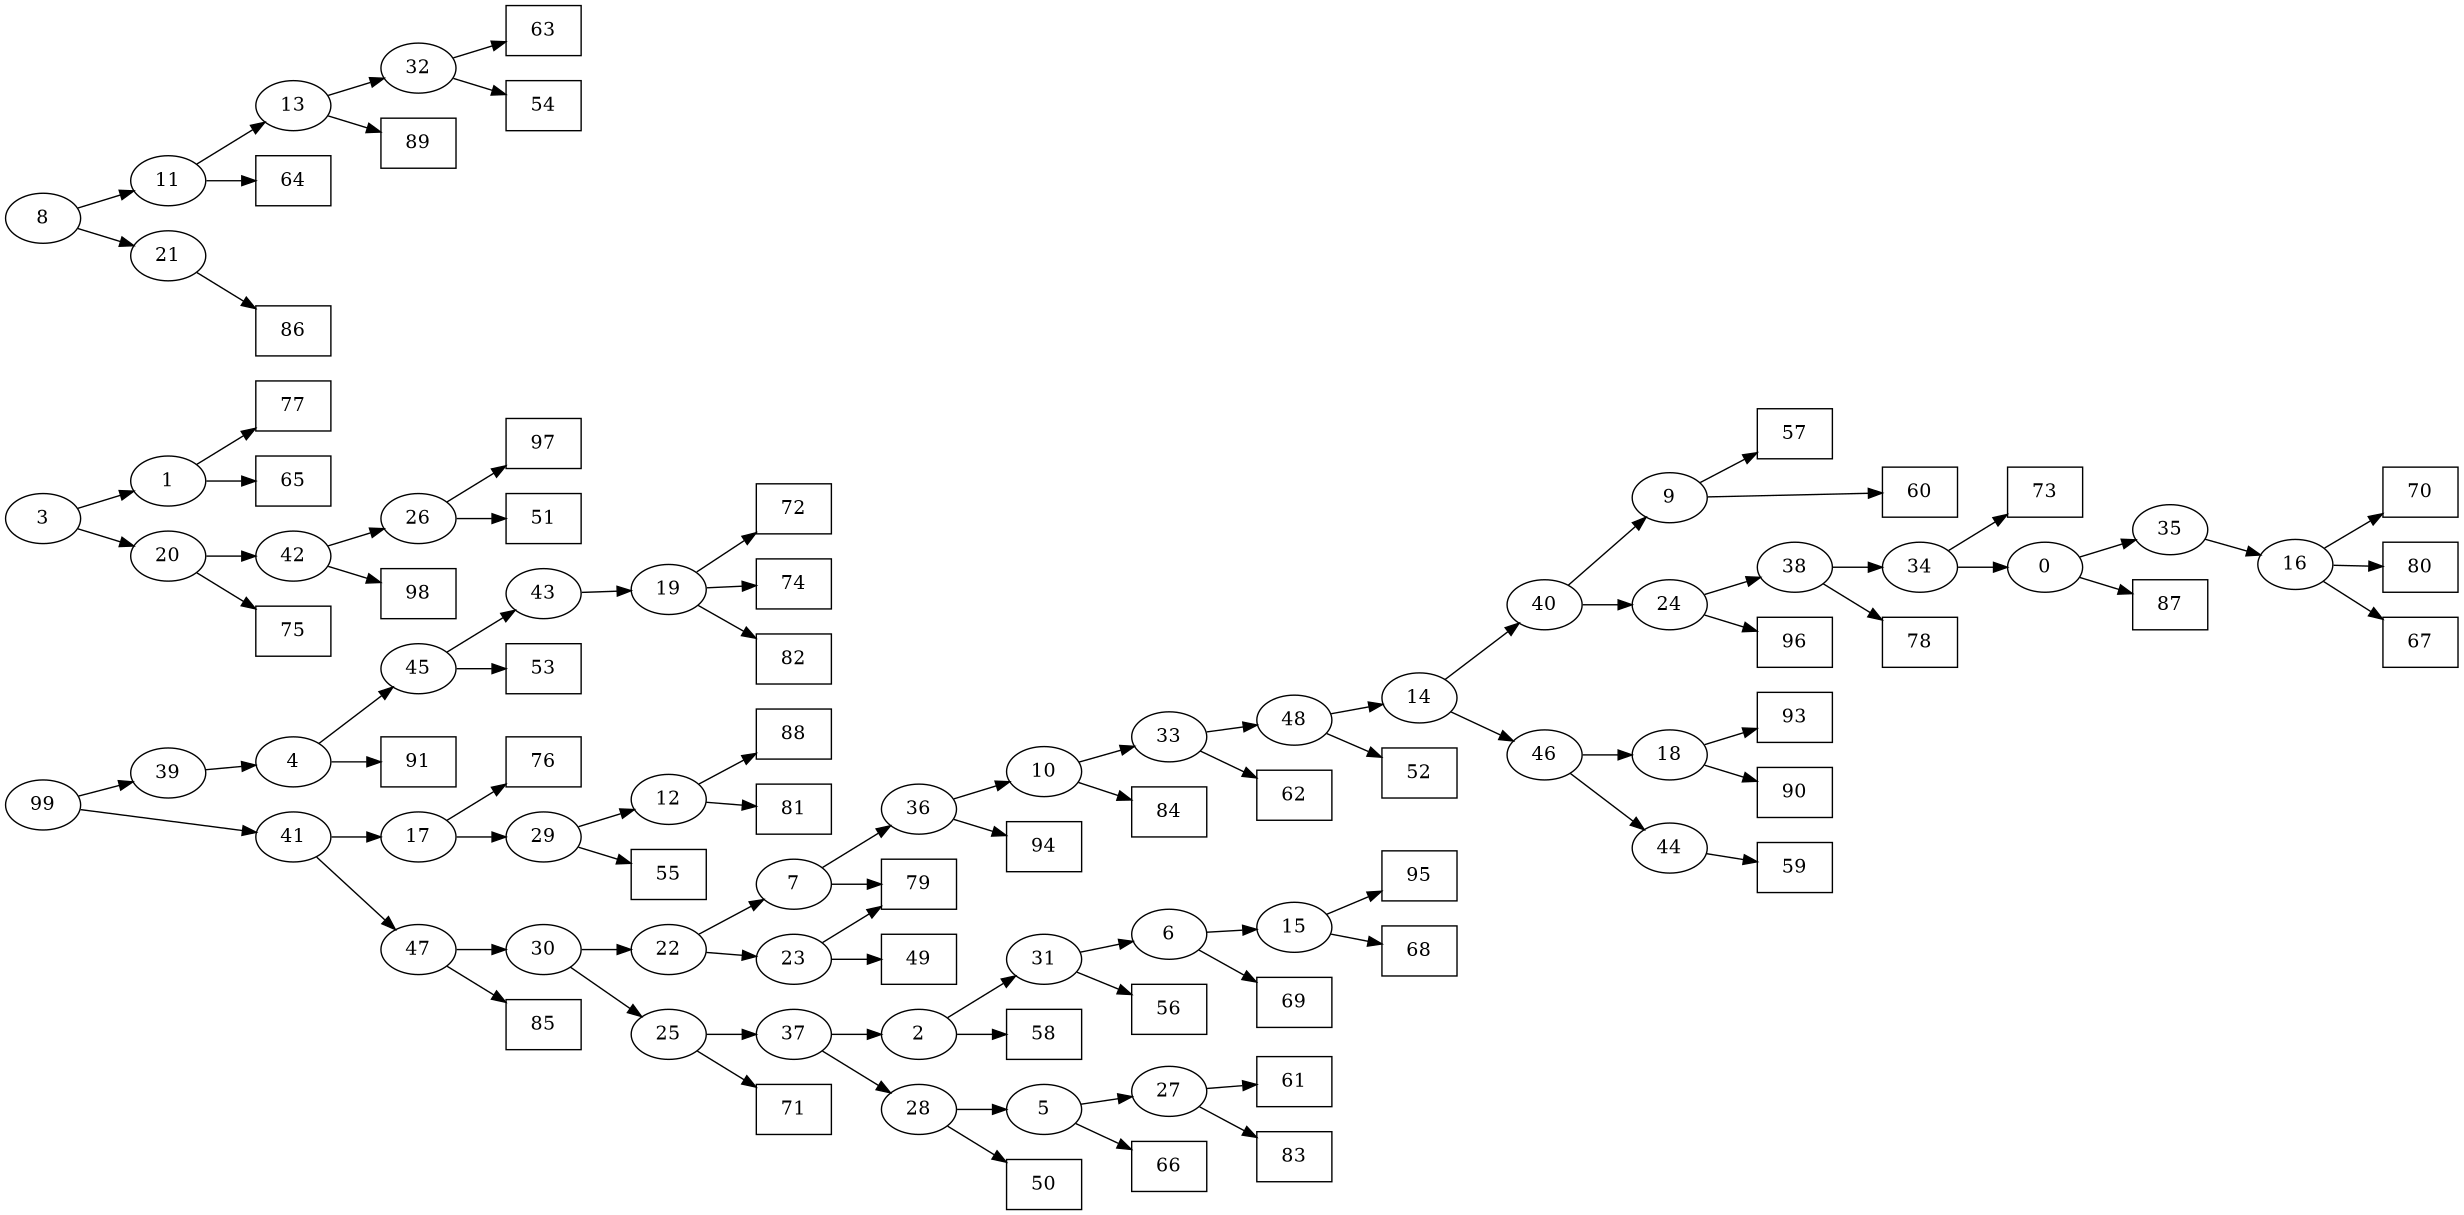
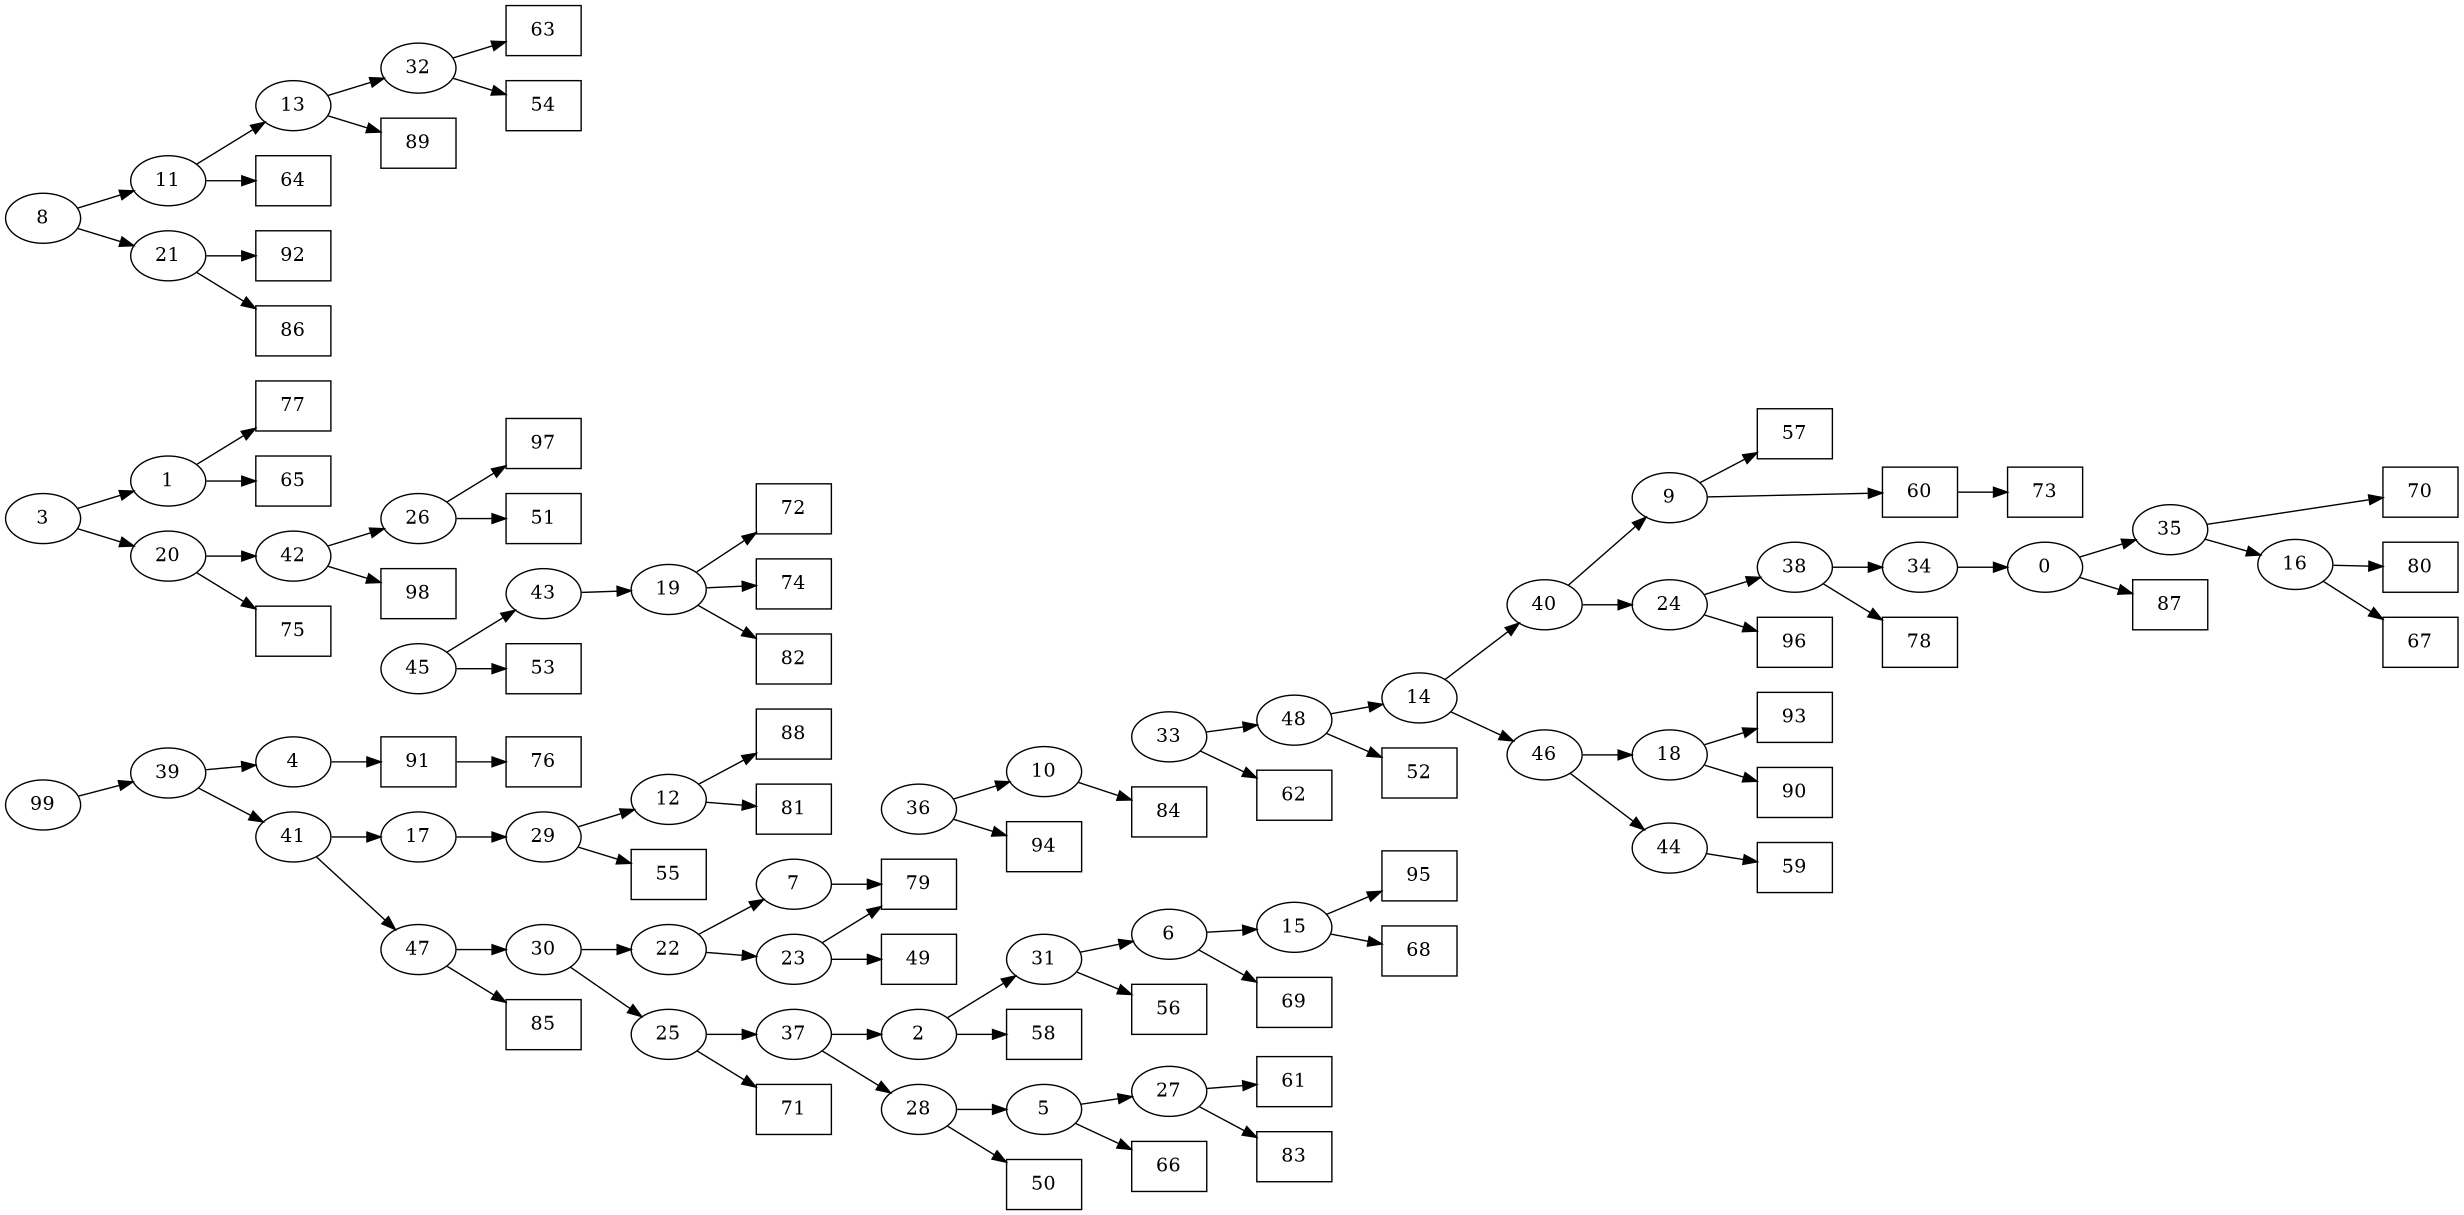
node "92": added
edge "16" -> "70": now "35" -> "70"
edge "34" -> "73": now "60" -> "73"
edge "4" -> "45": removed
edge "10" -> "33": removed
edge "17" -> "76": now "91" -> "76"
edge "99" -> "41": now "39" -> "41"
edge "7" -> "36": removed
